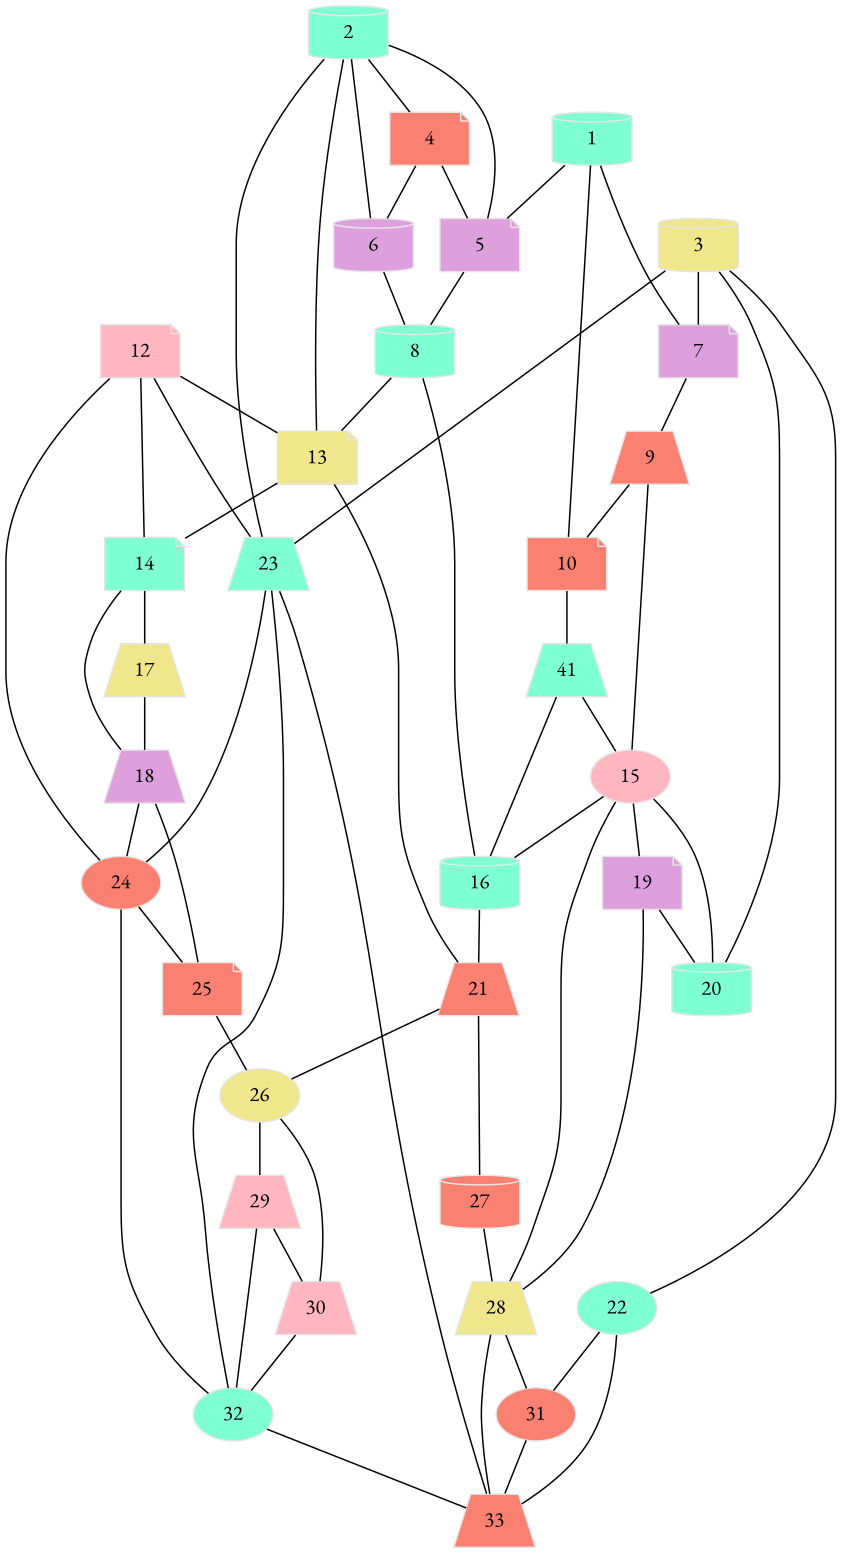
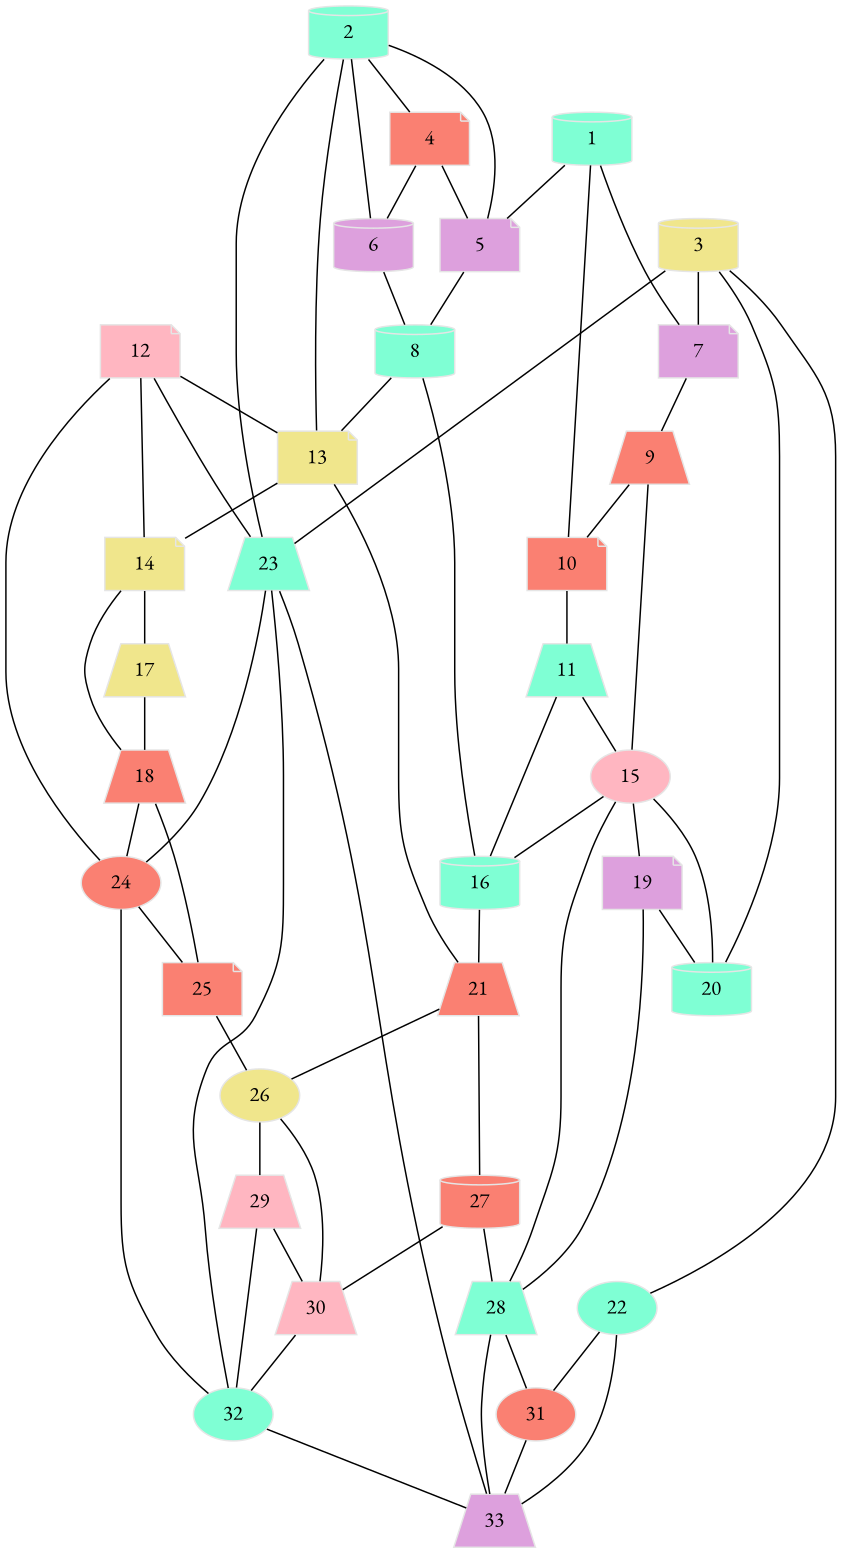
node "14": fillcolor aquamarine -> khaki
node "41": label "41" -> "11"
node "18": fillcolor plum -> salmon
edge "27" -- "30": added
node "28": fillcolor khaki -> aquamarine
node "33": fillcolor salmon -> plum
